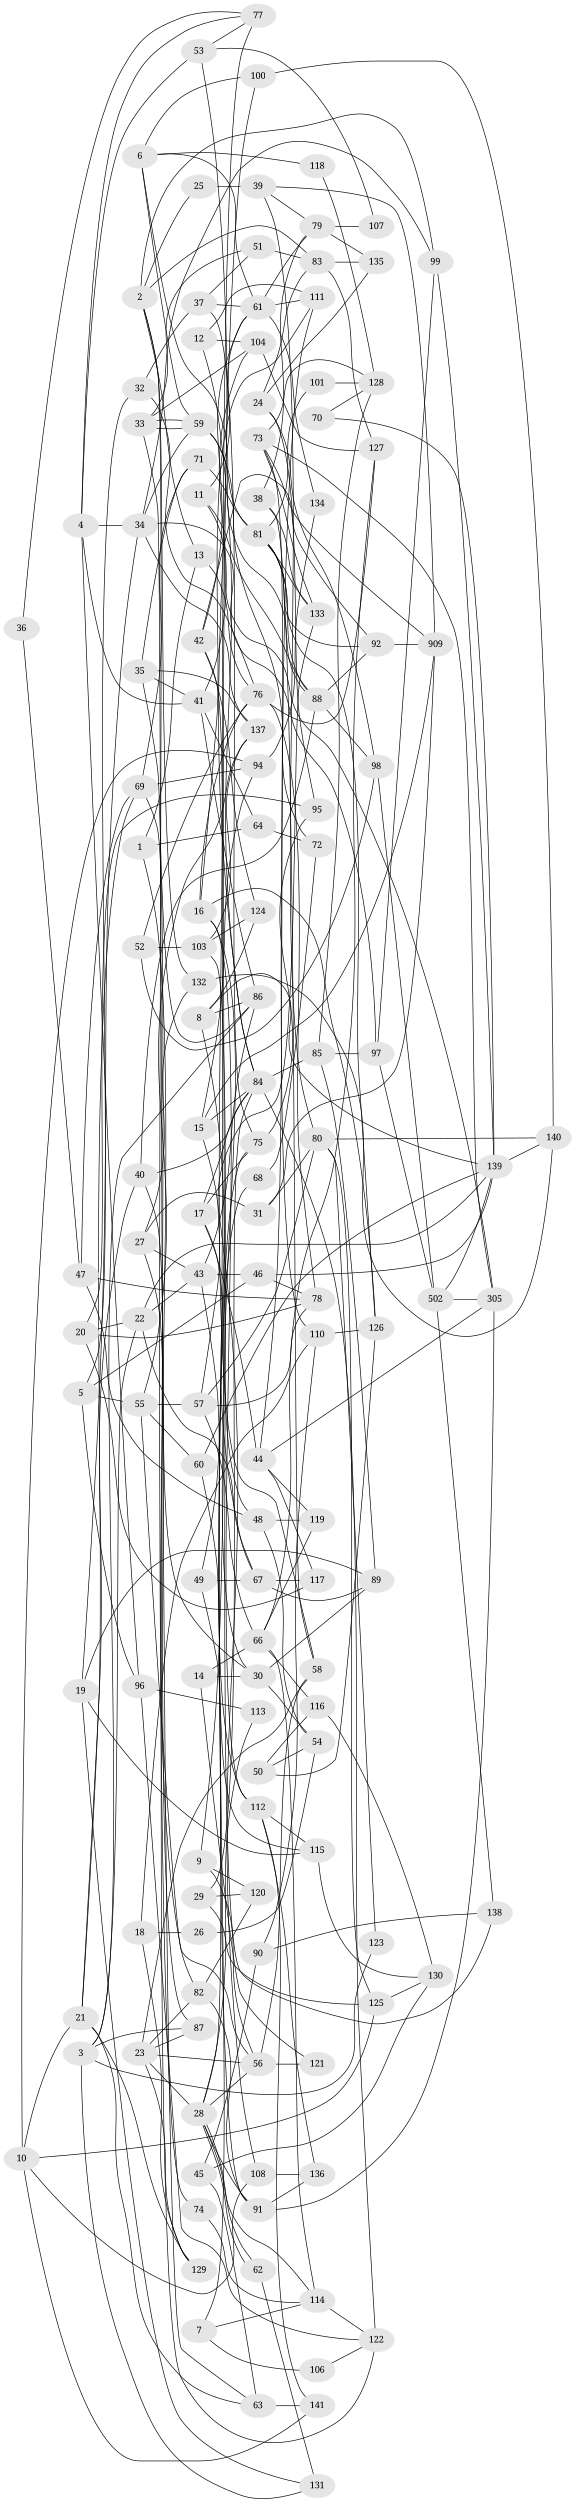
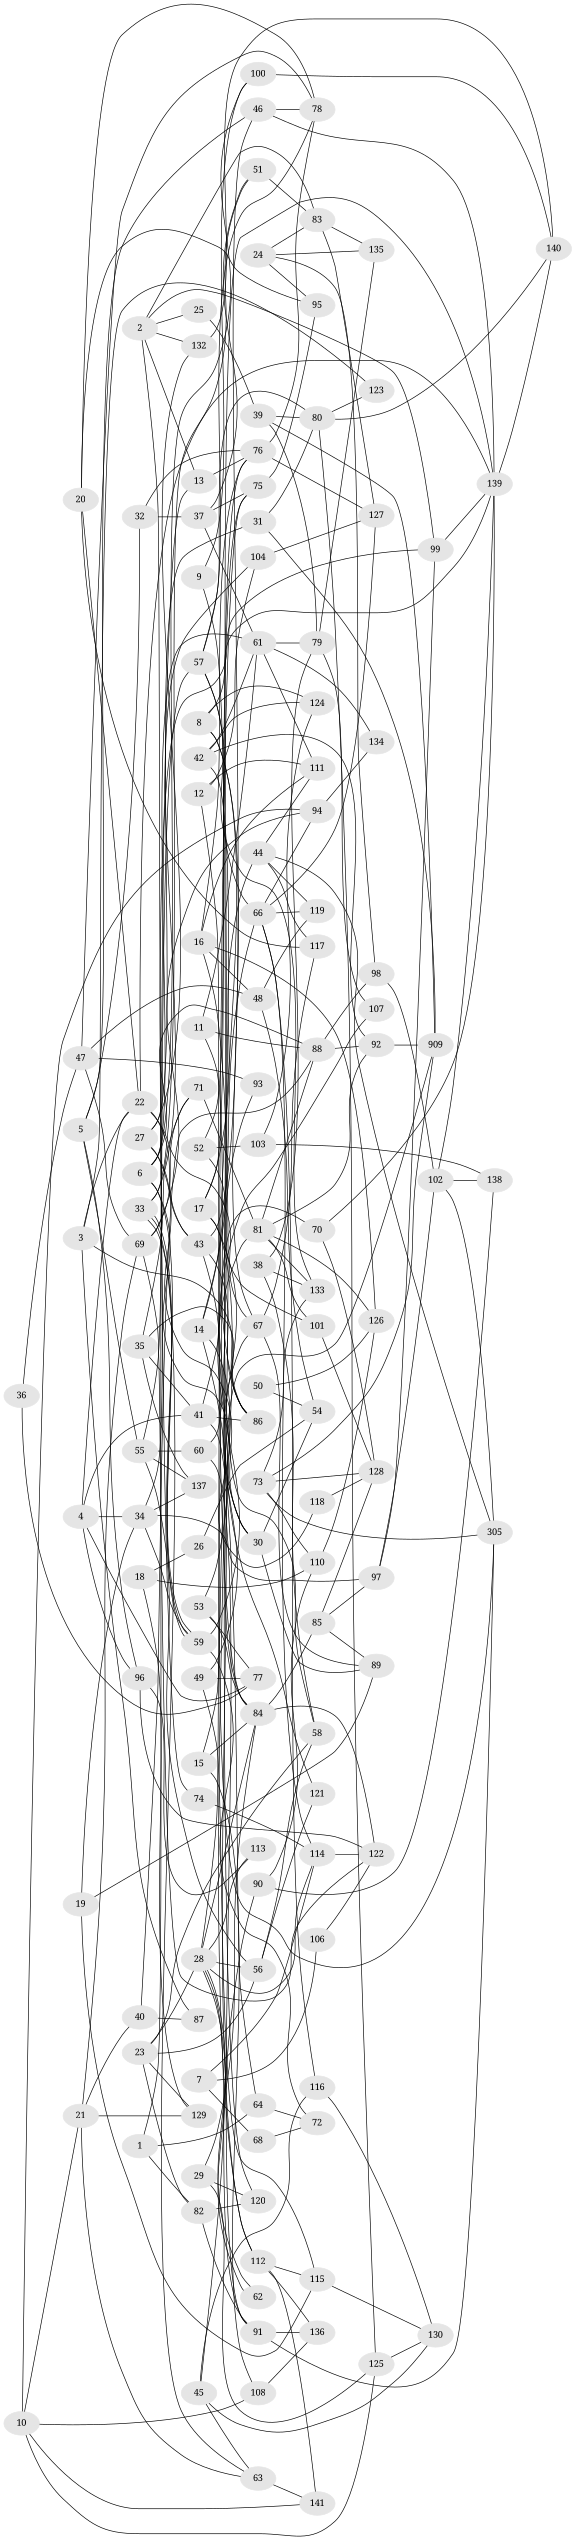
edge "53" -- "4": now "22" -- "4"
edge "104" -- "41": now "70" -- "41"
edge "137" -- "103": removed
edge "94" -- "15": now "94" -- "66"
edge "98" -- "52": now "101" -- "52"
node "93": added
edge "84" -- "40": now "84" -- "28"
node "502": label "502" -> "102"
edge "116" -- "50": now "116" -- "45"
edge "9" -- "56": removed
edge "87" -- "23": removed
node "131": removed
